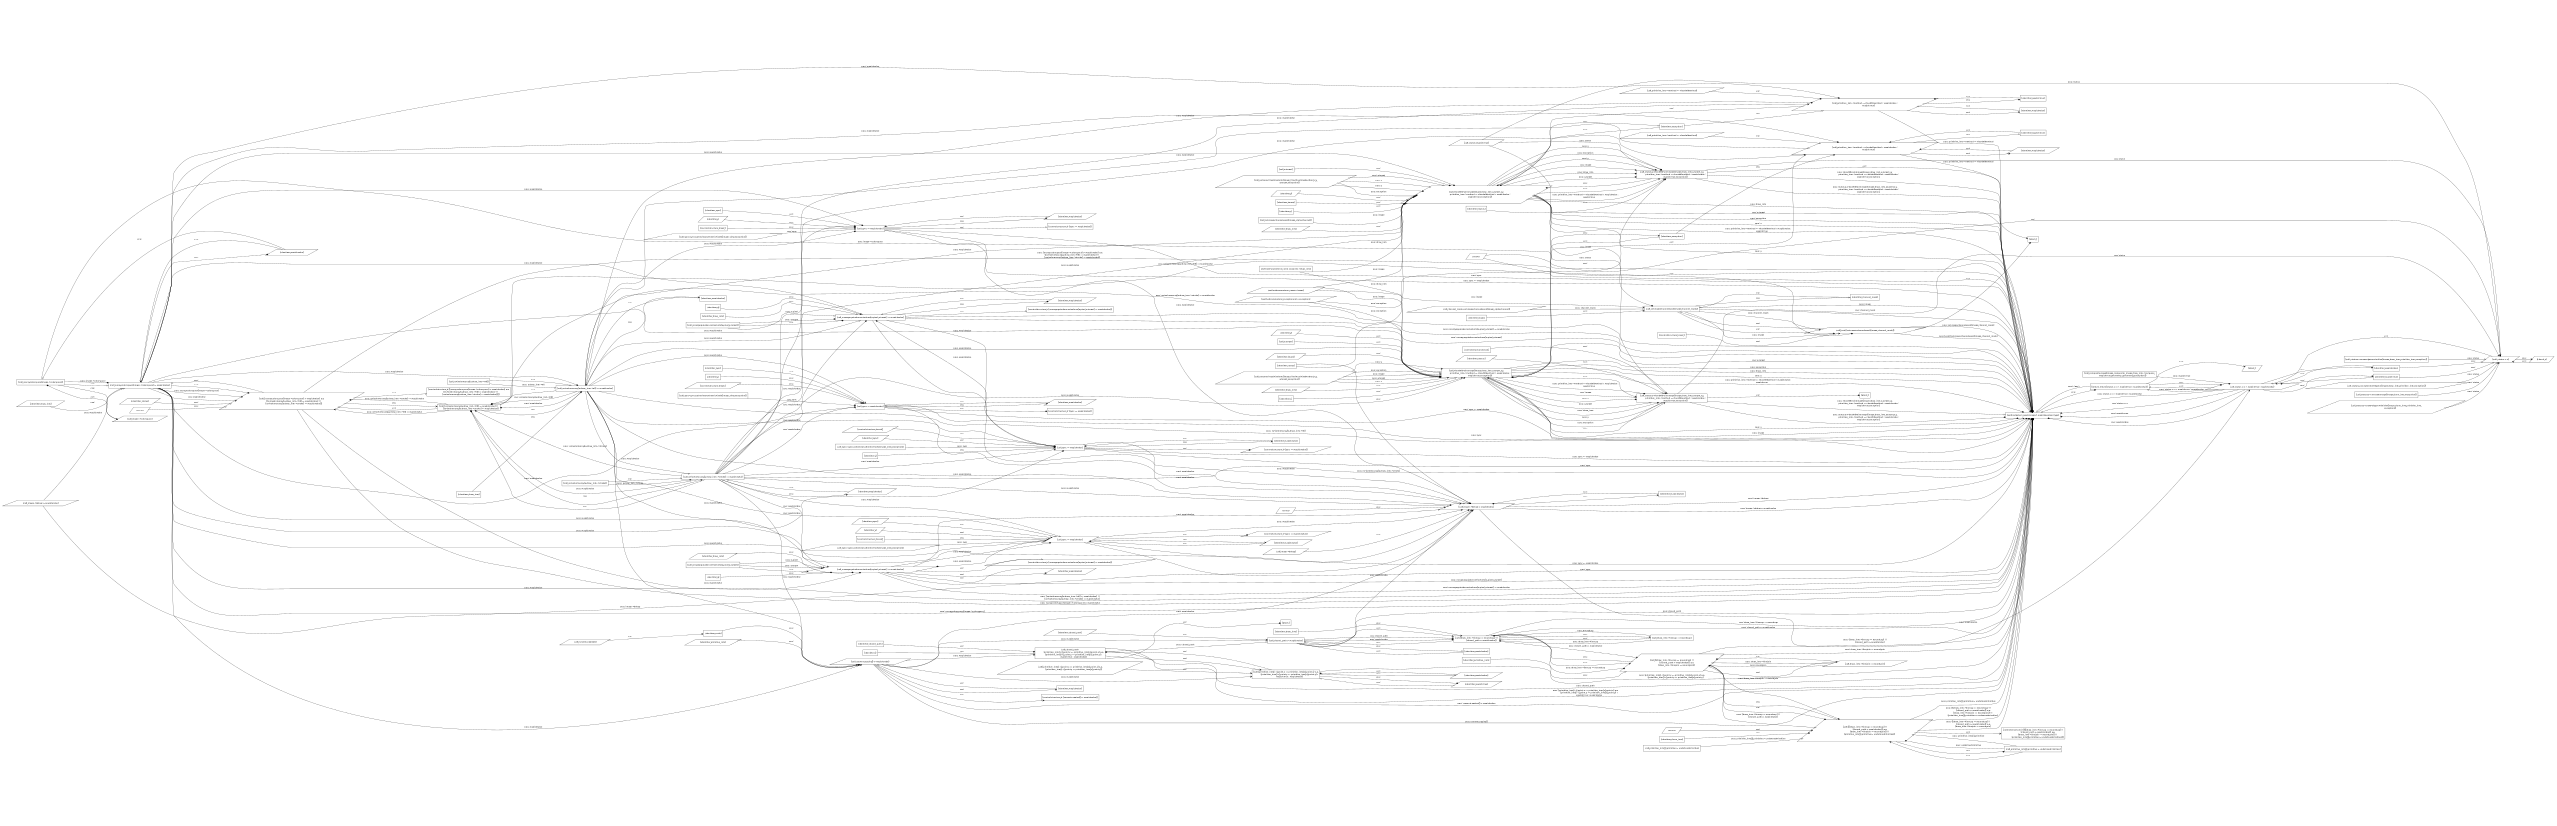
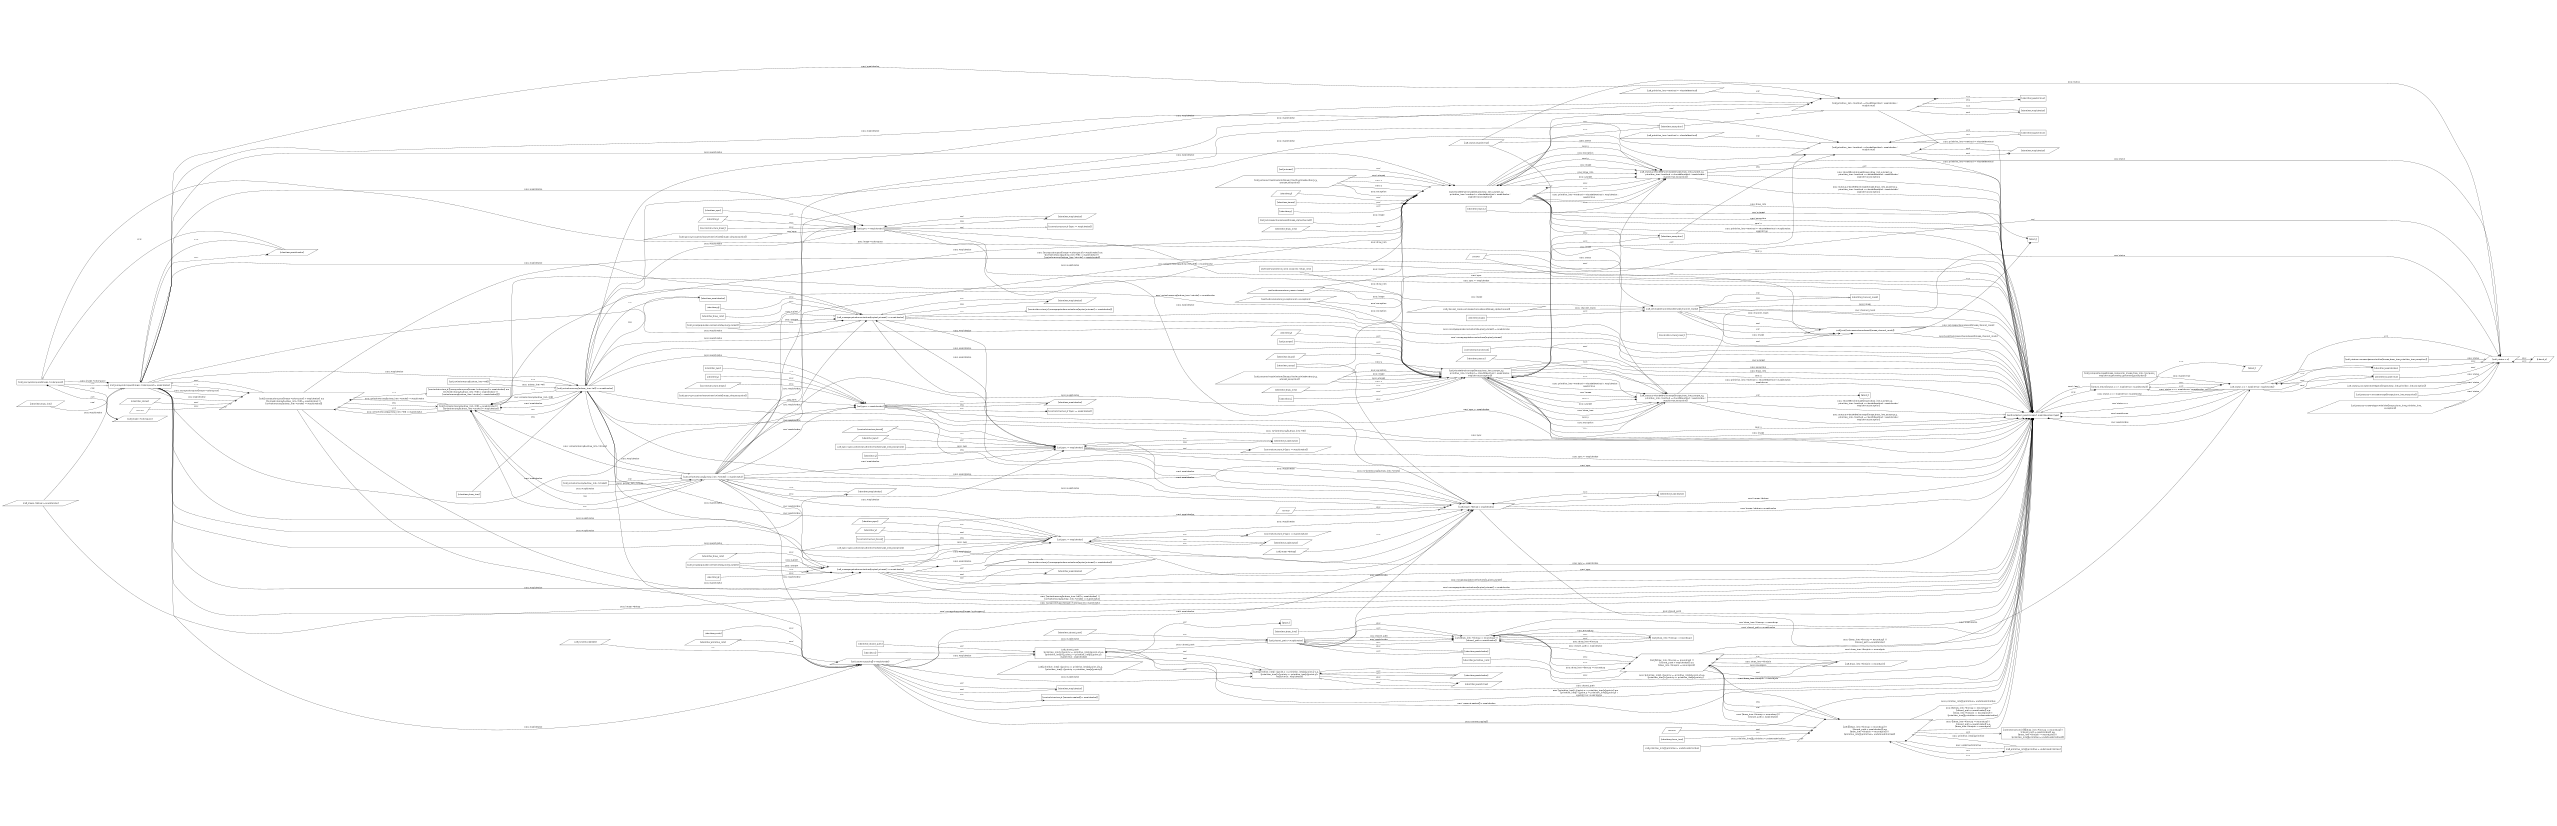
edge "(Call,IsEventLogging())" -> "(Identifier,scale)": now "(Call,IsEventLogging())" -> "(Call,IsEventLogging() != MagickFalse)"
